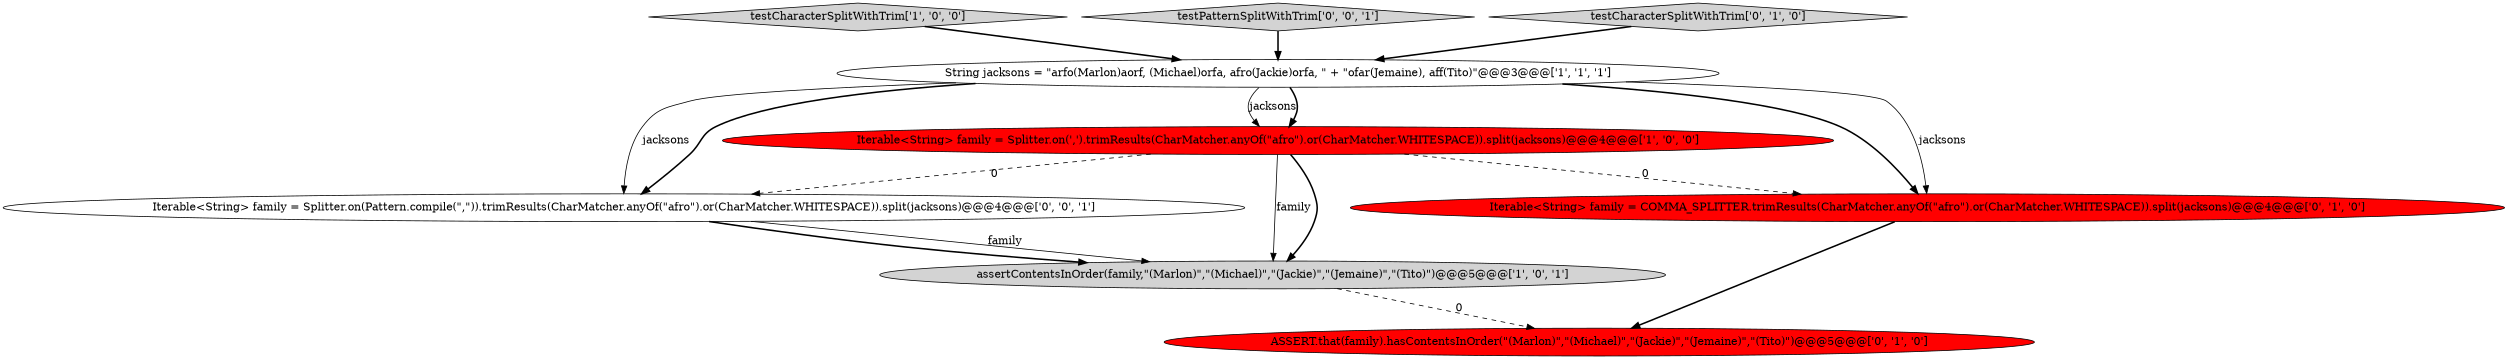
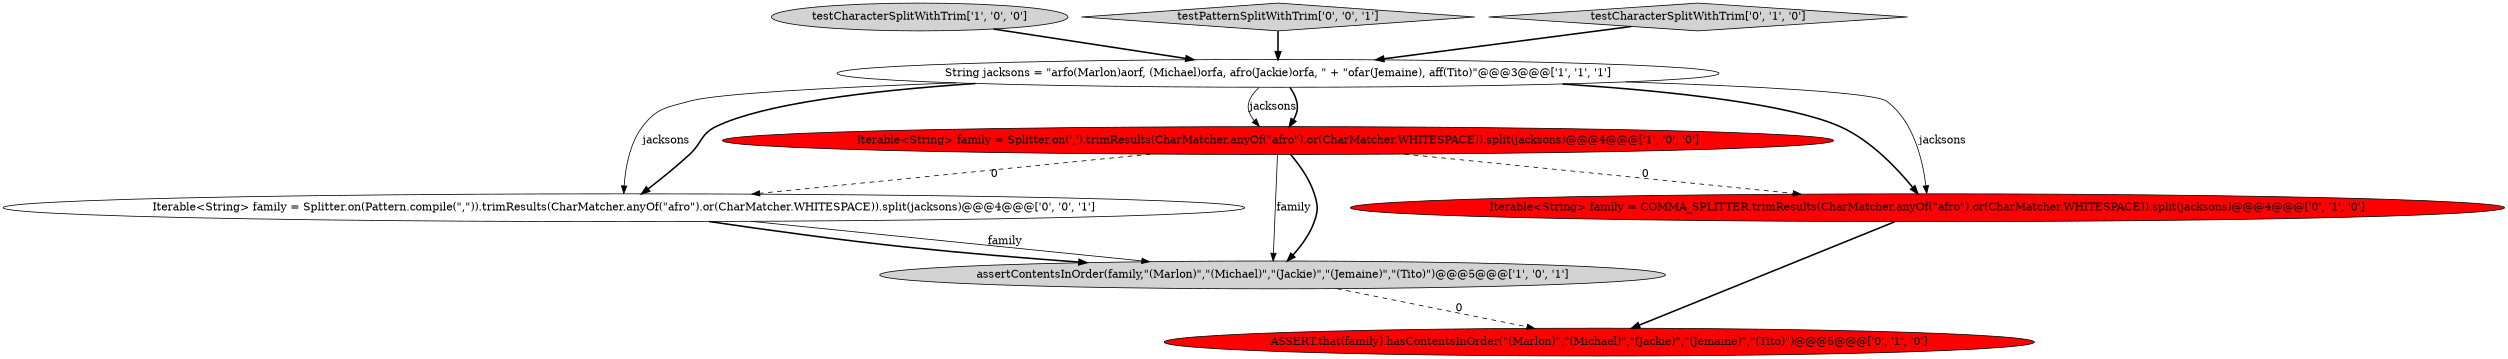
node "testCharacterSplitWithTrim['1', '0', '0']": shape diamond -> ellipse
